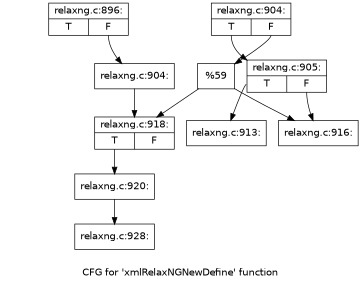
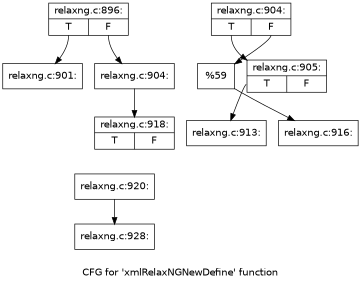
node "relaxng.c:901:": added
edge "%59" -> "relaxng.c:918:": removed
edge "relaxng.c:905:" -> "relaxng.c:916:": removed
edge "relaxng.c:918:" -> "relaxng.c:920:": removed
